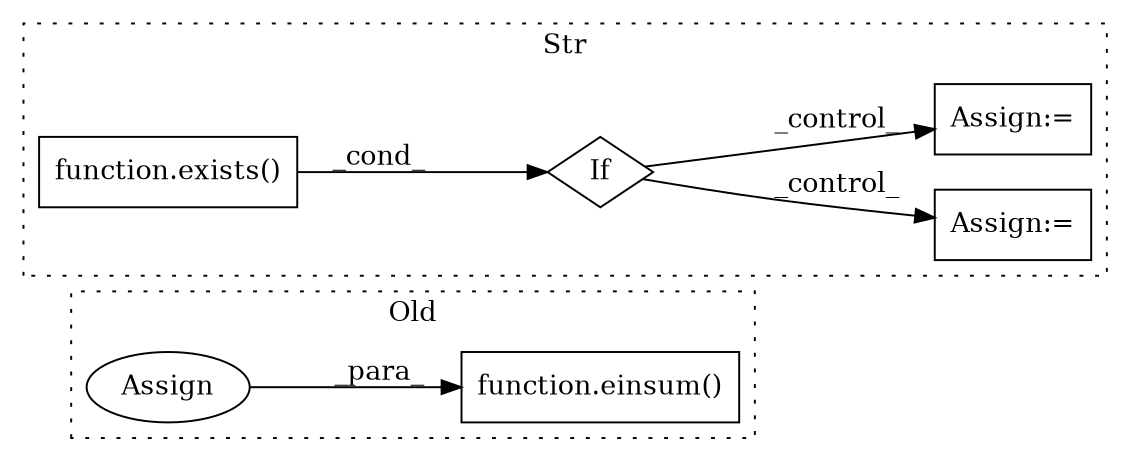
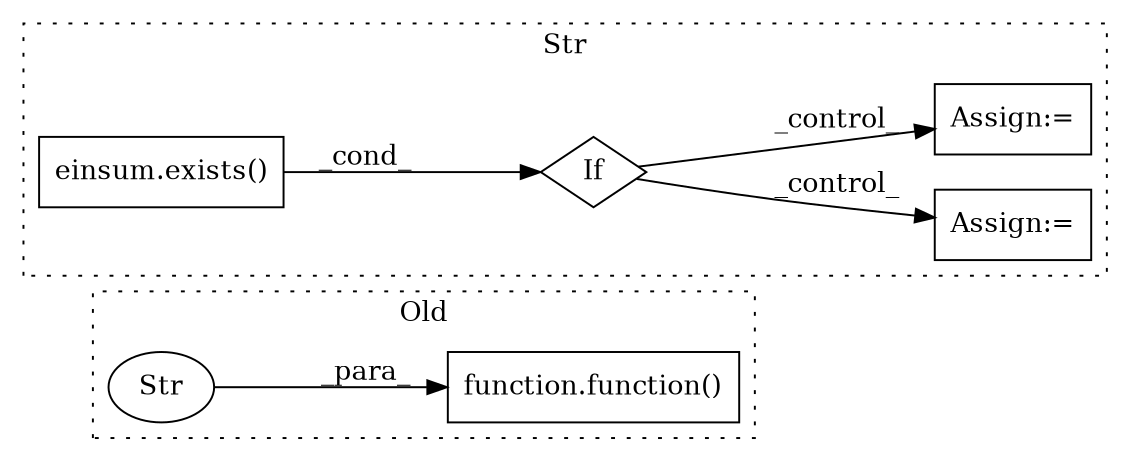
node "function.exists()": label "function.exists()" -> "einsum.exists()"
node "Assign": label "Assign" -> "Str"
node "function.einsum()": label "function.einsum()" -> "function.function()"
